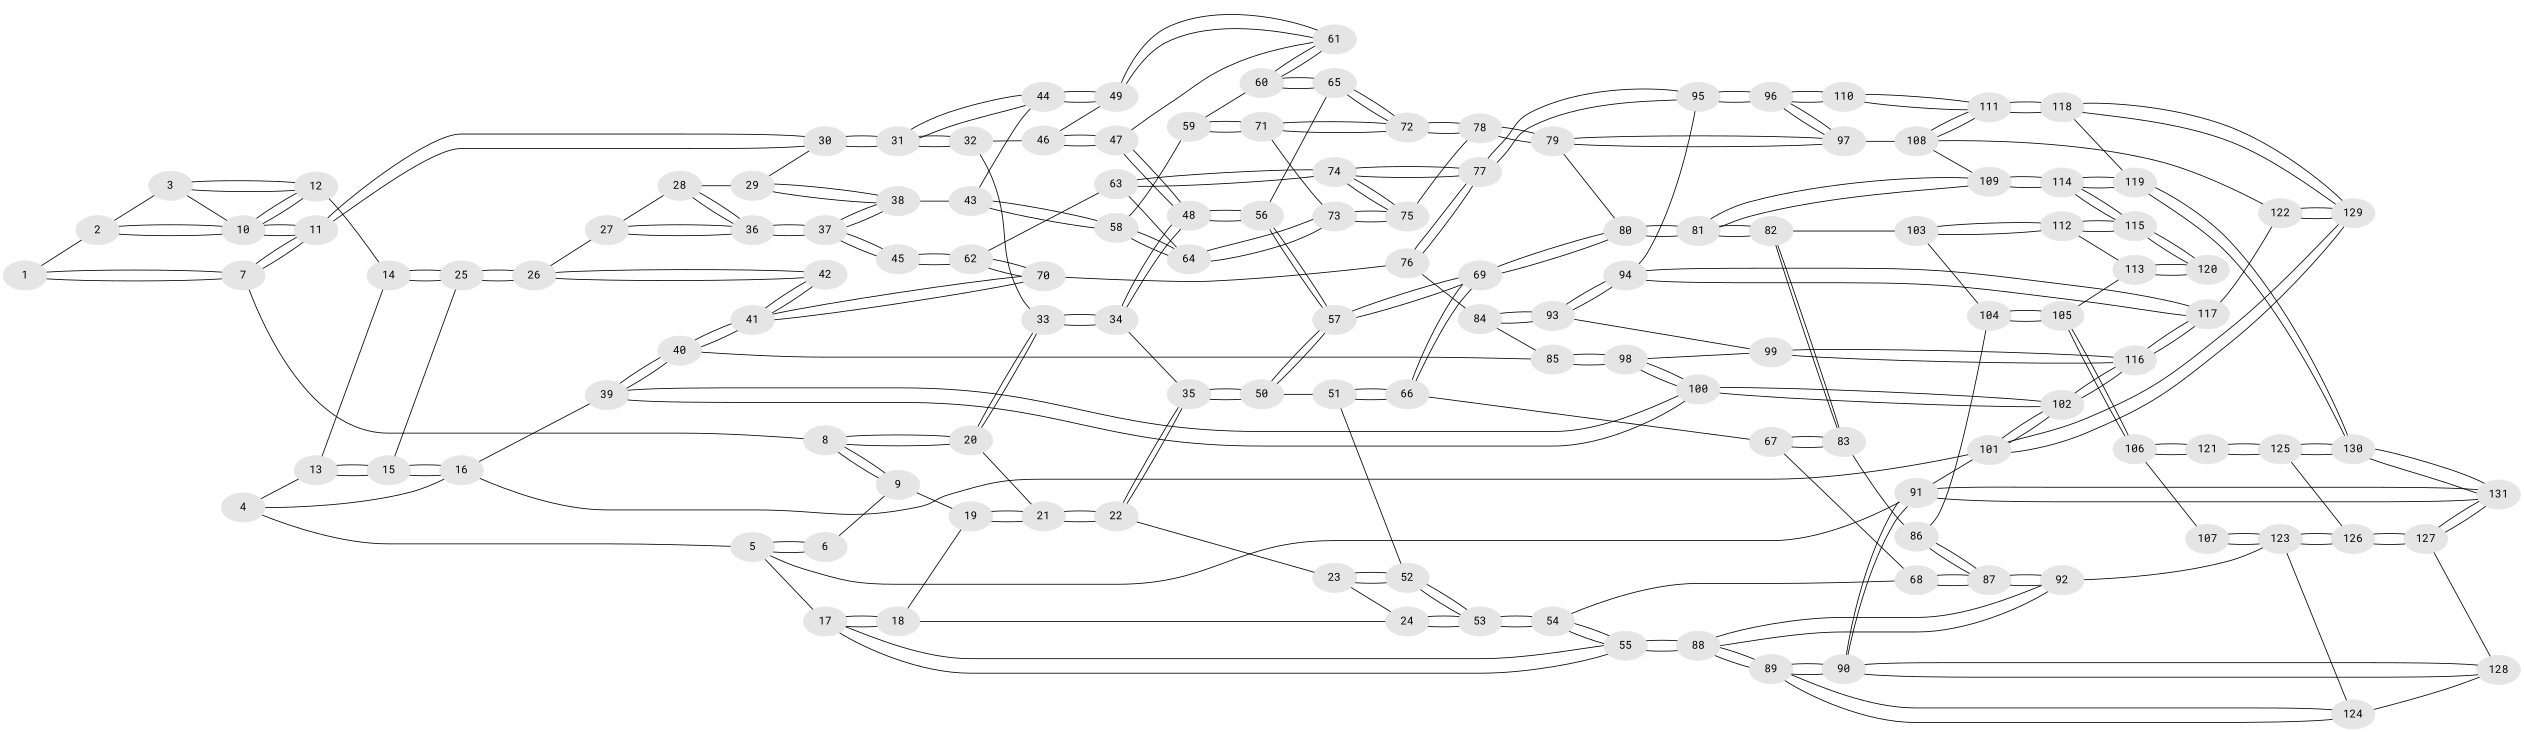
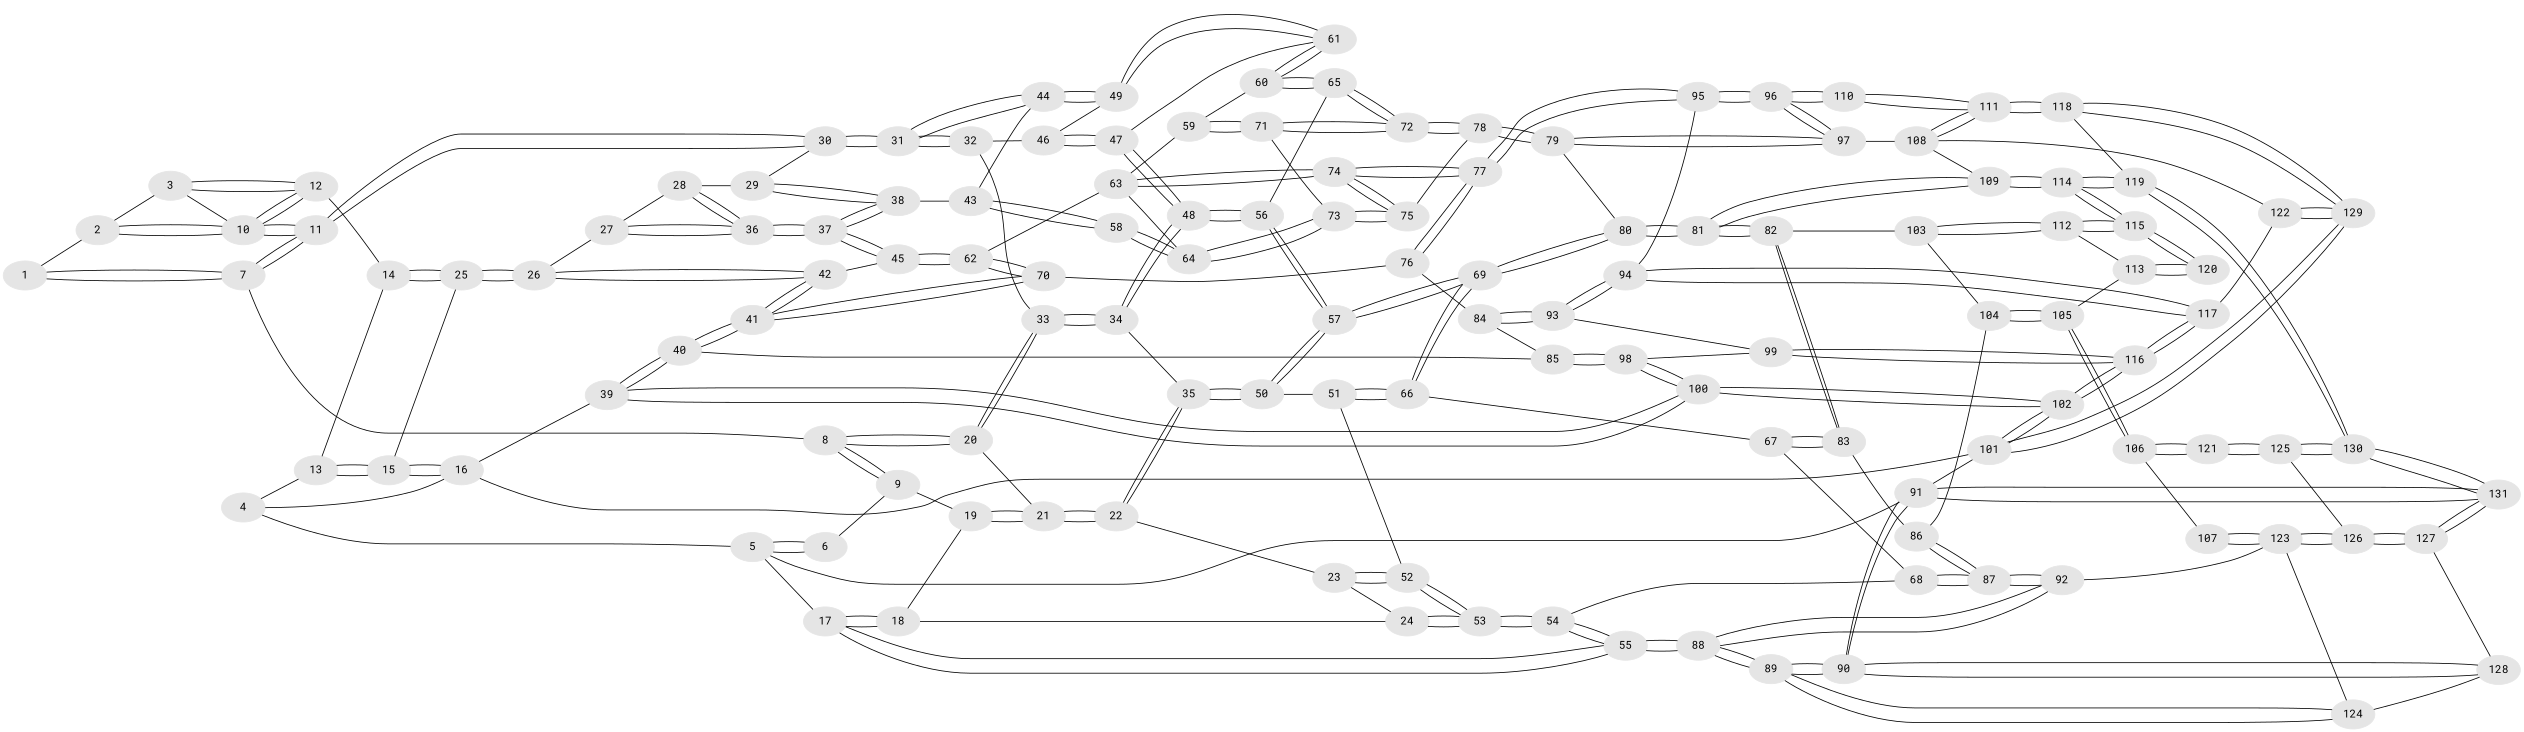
edge "59" -- "58": now "59" -- "63"
edge "45" -- "42": added
